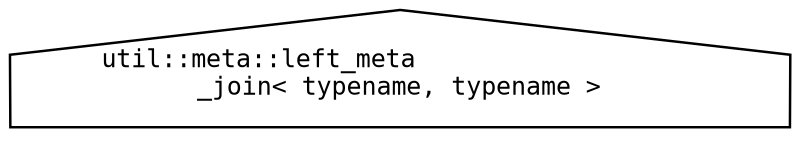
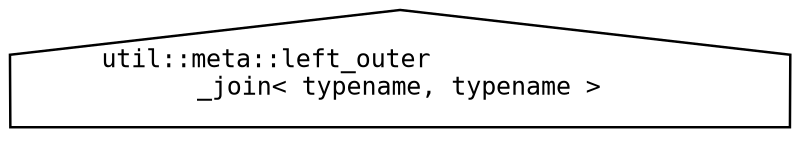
node "util::meta::left_meta _join< typename, typename >": label "util::meta::left_meta _join< typename, typename >" -> "util::meta::left_outer _join< typename, typename >"
